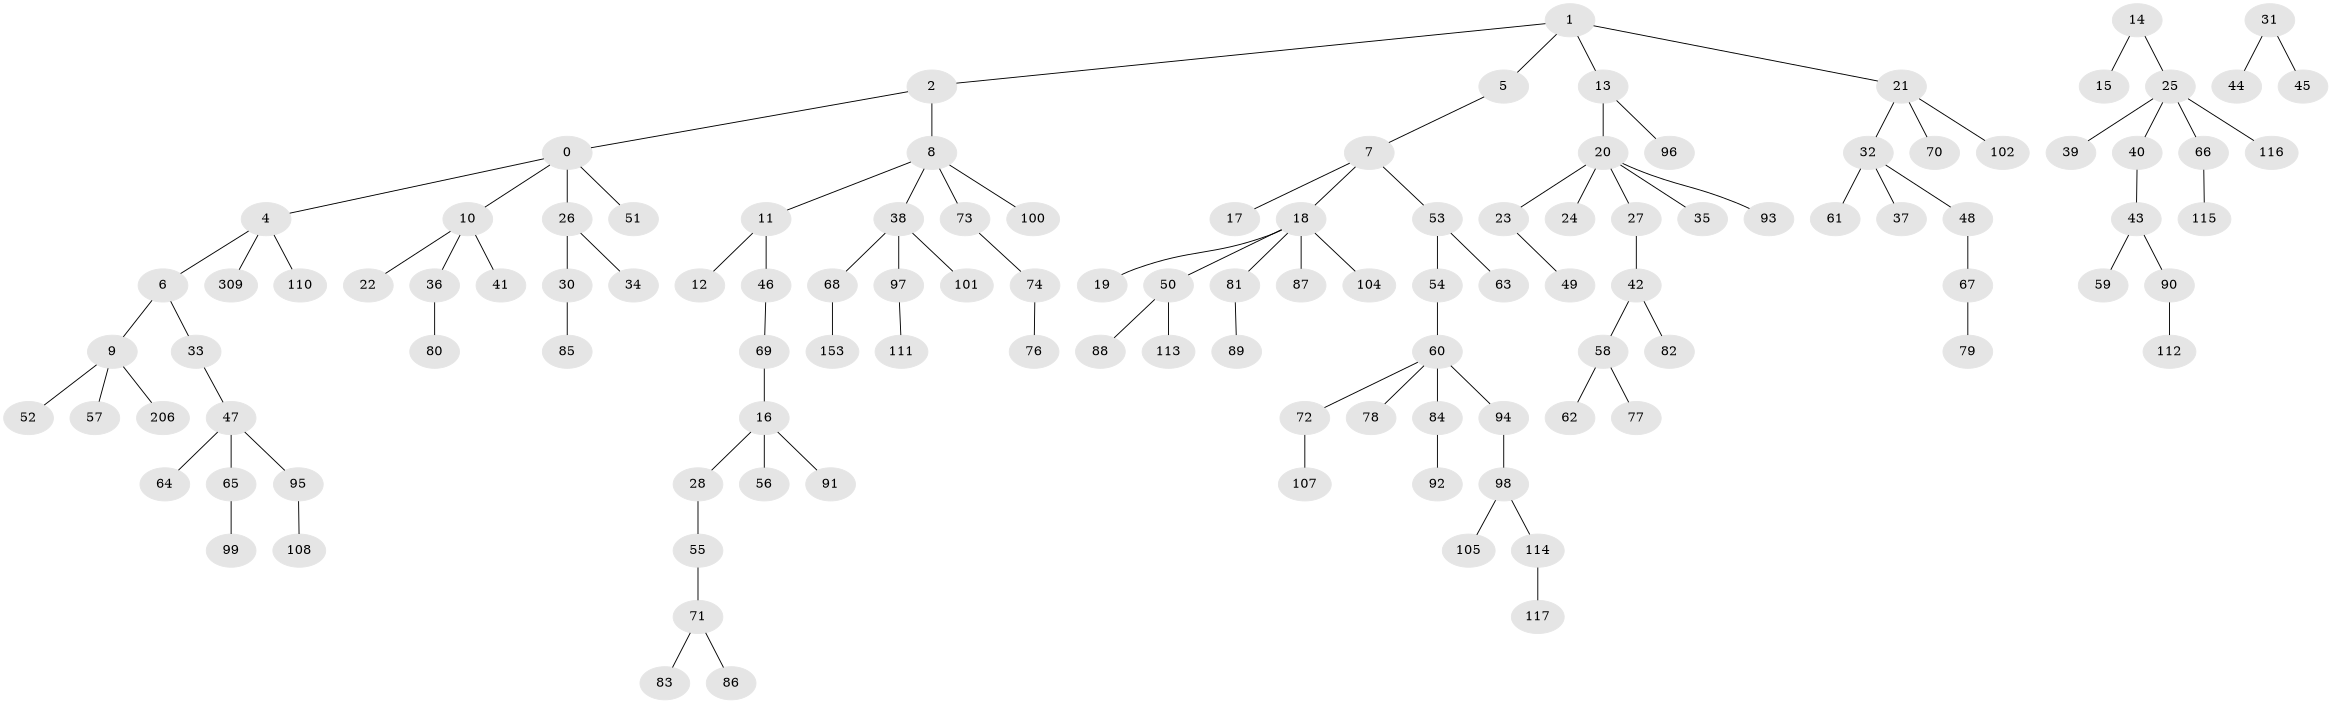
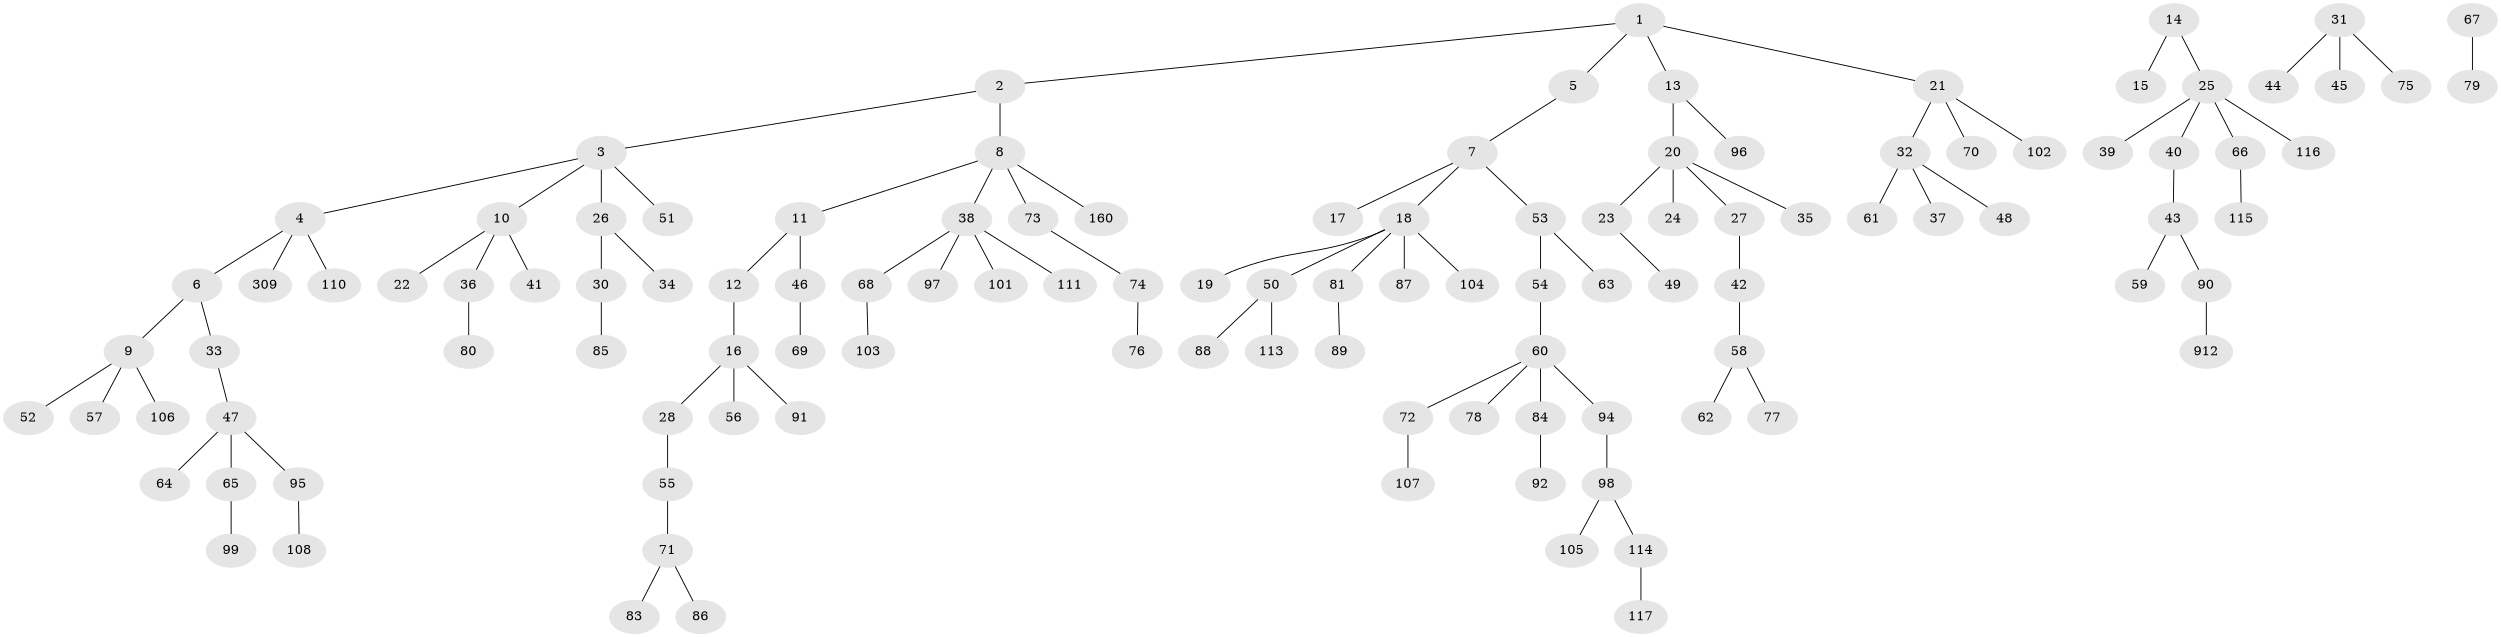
node "75": added
node "0": label "0" -> "3"
node "100": label "100" -> "160"
node "93": removed
edge "48" -- "67": removed
edge "97" -- "111": now "38" -- "111"
node "153": label "153" -> "103"
node "82": removed
node "112": label "112" -> "912"
edge "69" -- "16": now "12" -- "16"
node "206": label "206" -> "106"
